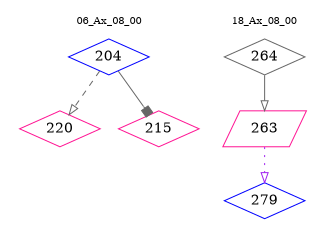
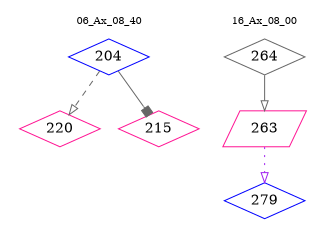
cluster "06_Ax_08_00": label "06_Ax_08_00" -> "06_Ax_08_40"
cluster "18_Ax_08_00": label "18_Ax_08_00" -> "16_Ax_08_00"
